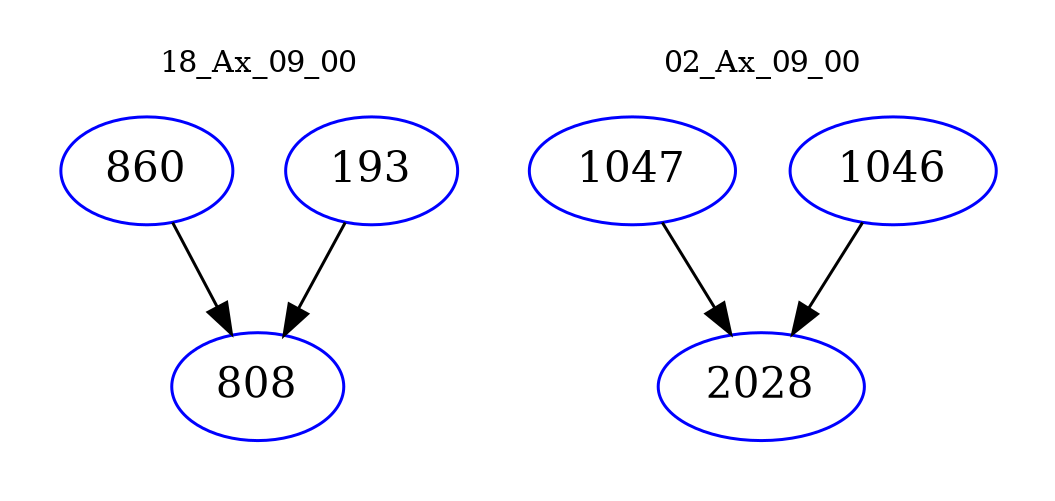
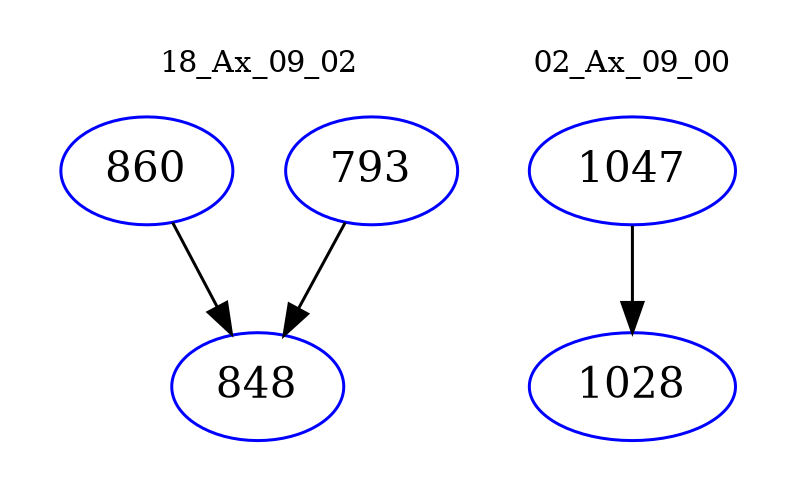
cluster "18_Ax_09_00": label "18_Ax_09_00" -> "18_Ax_09_02"
node "193": label "193" -> "793"
node "1046": removed
node "808": label "808" -> "848"
node "2028": label "2028" -> "1028"
